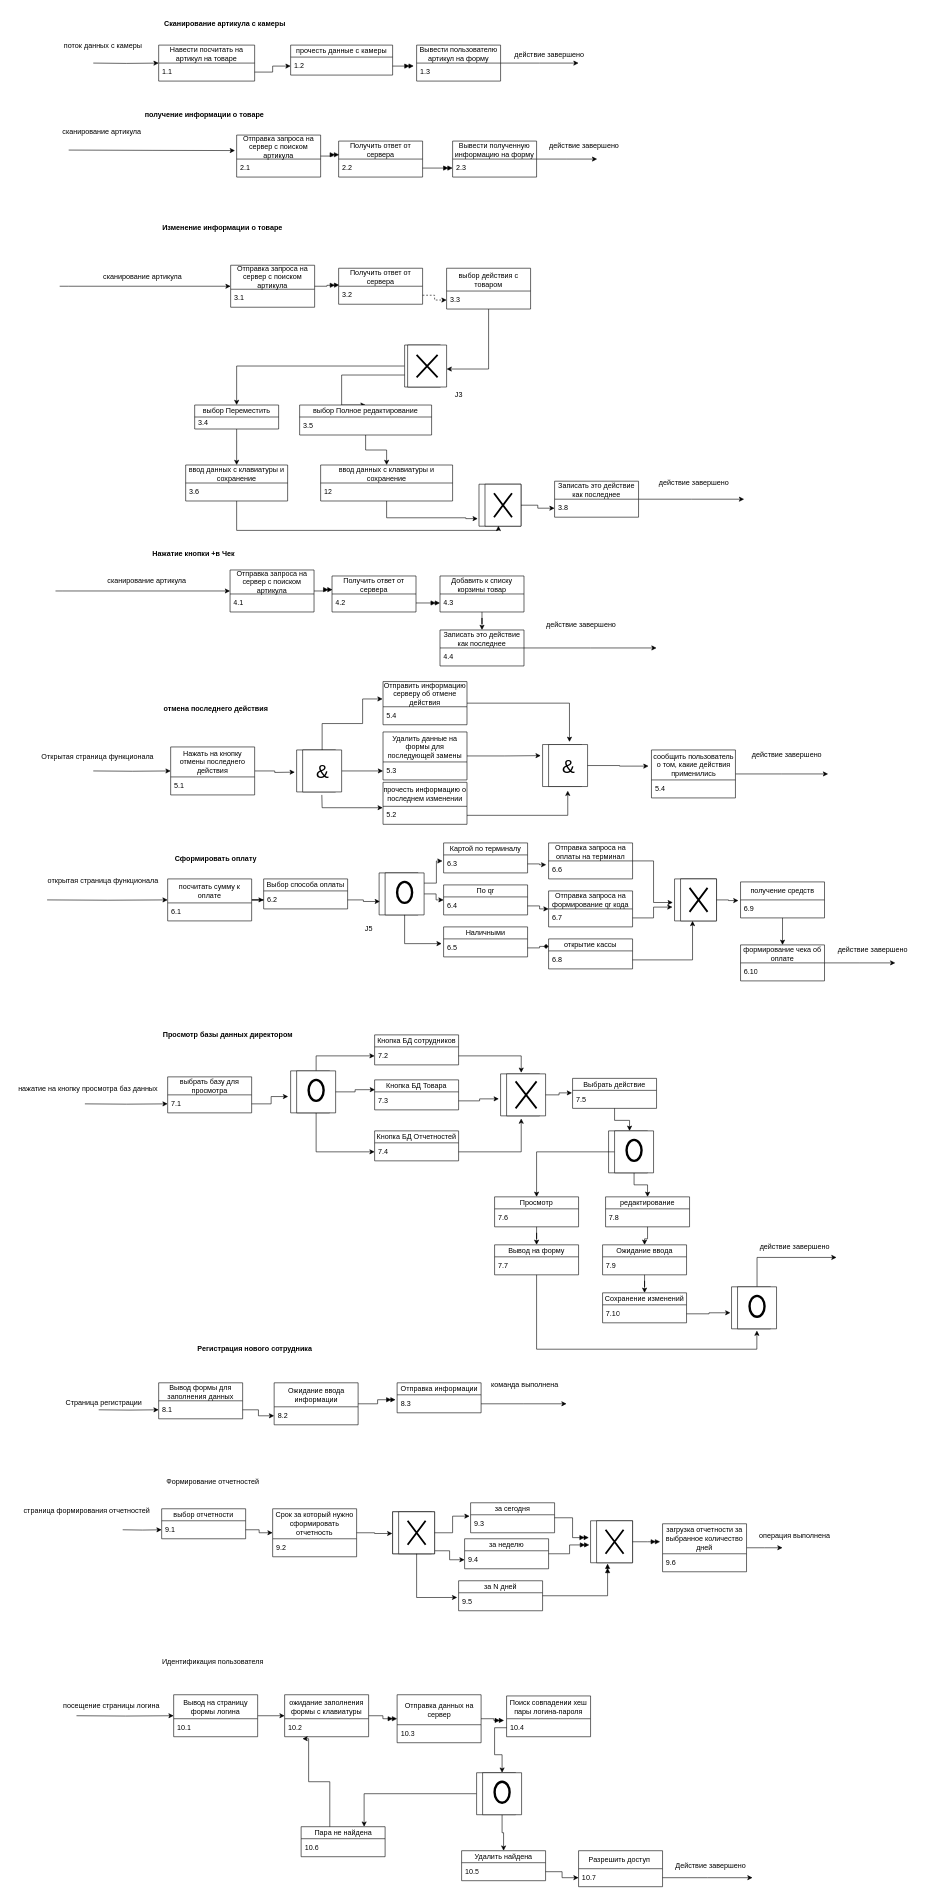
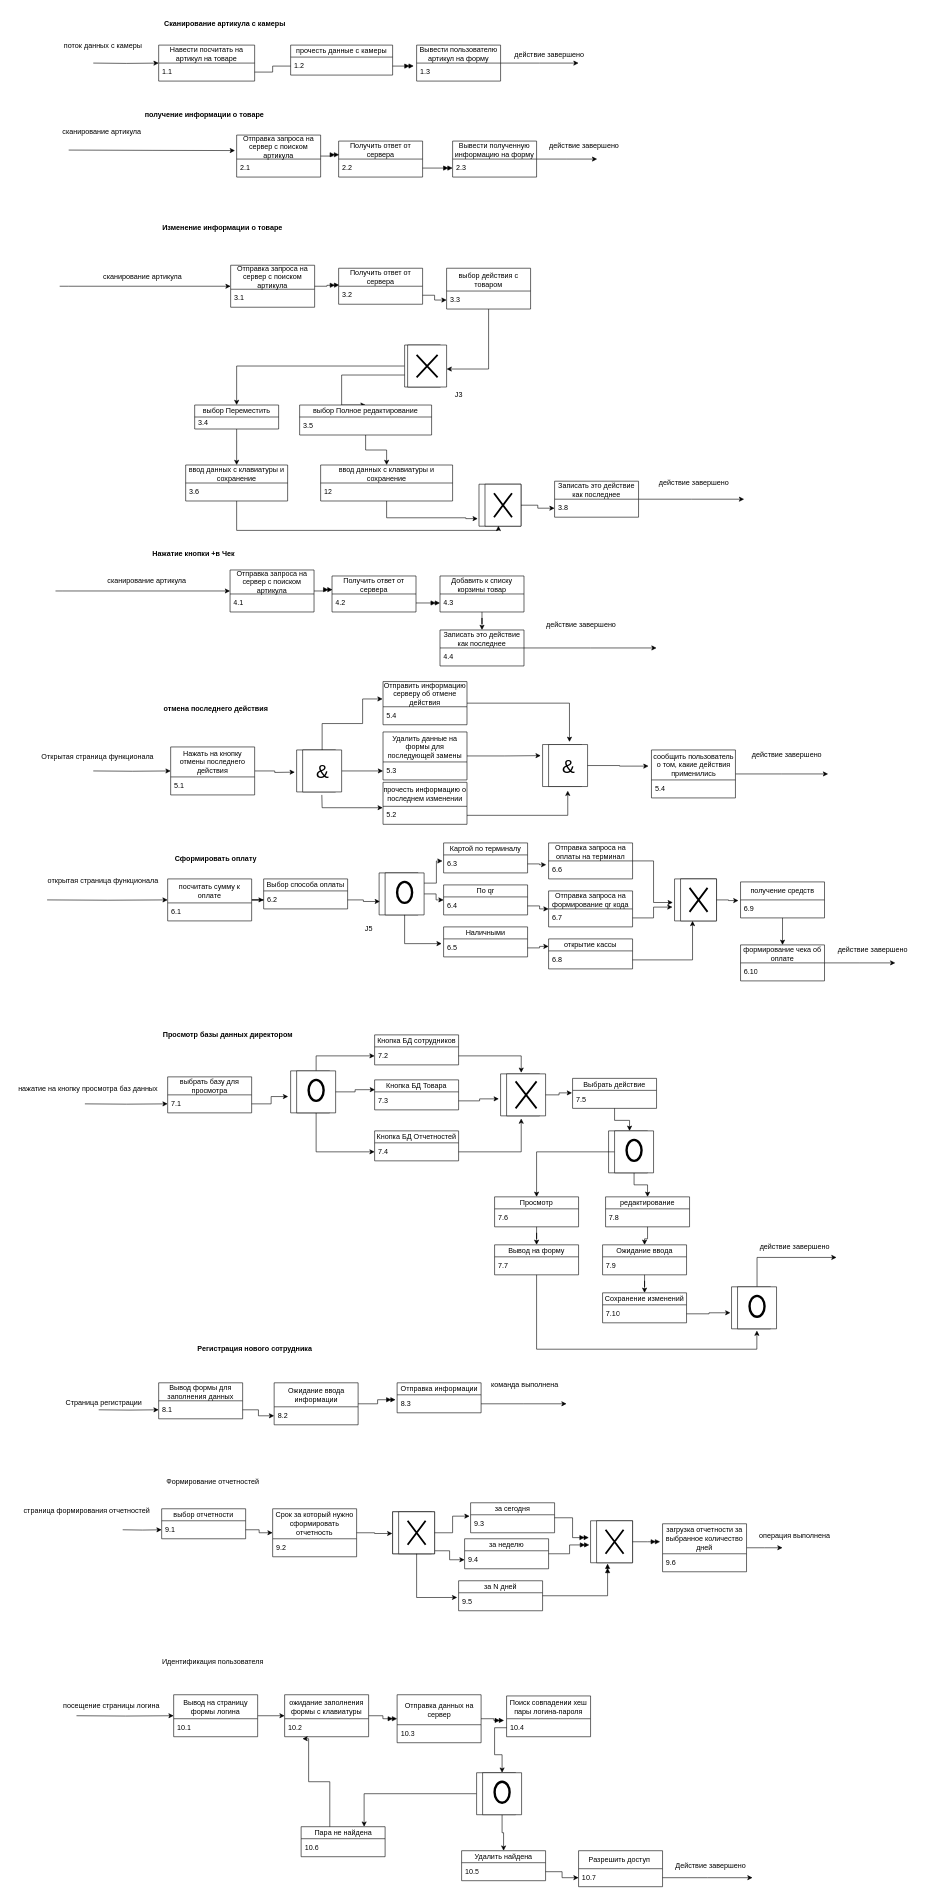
edge "1.1" -> "1.2": arrowhead classic -> none
edge "3.2" -> "3.3": style dashed -> solid
edge "6.5" -> "открытие кассы": arrowhead diamond -> classic
